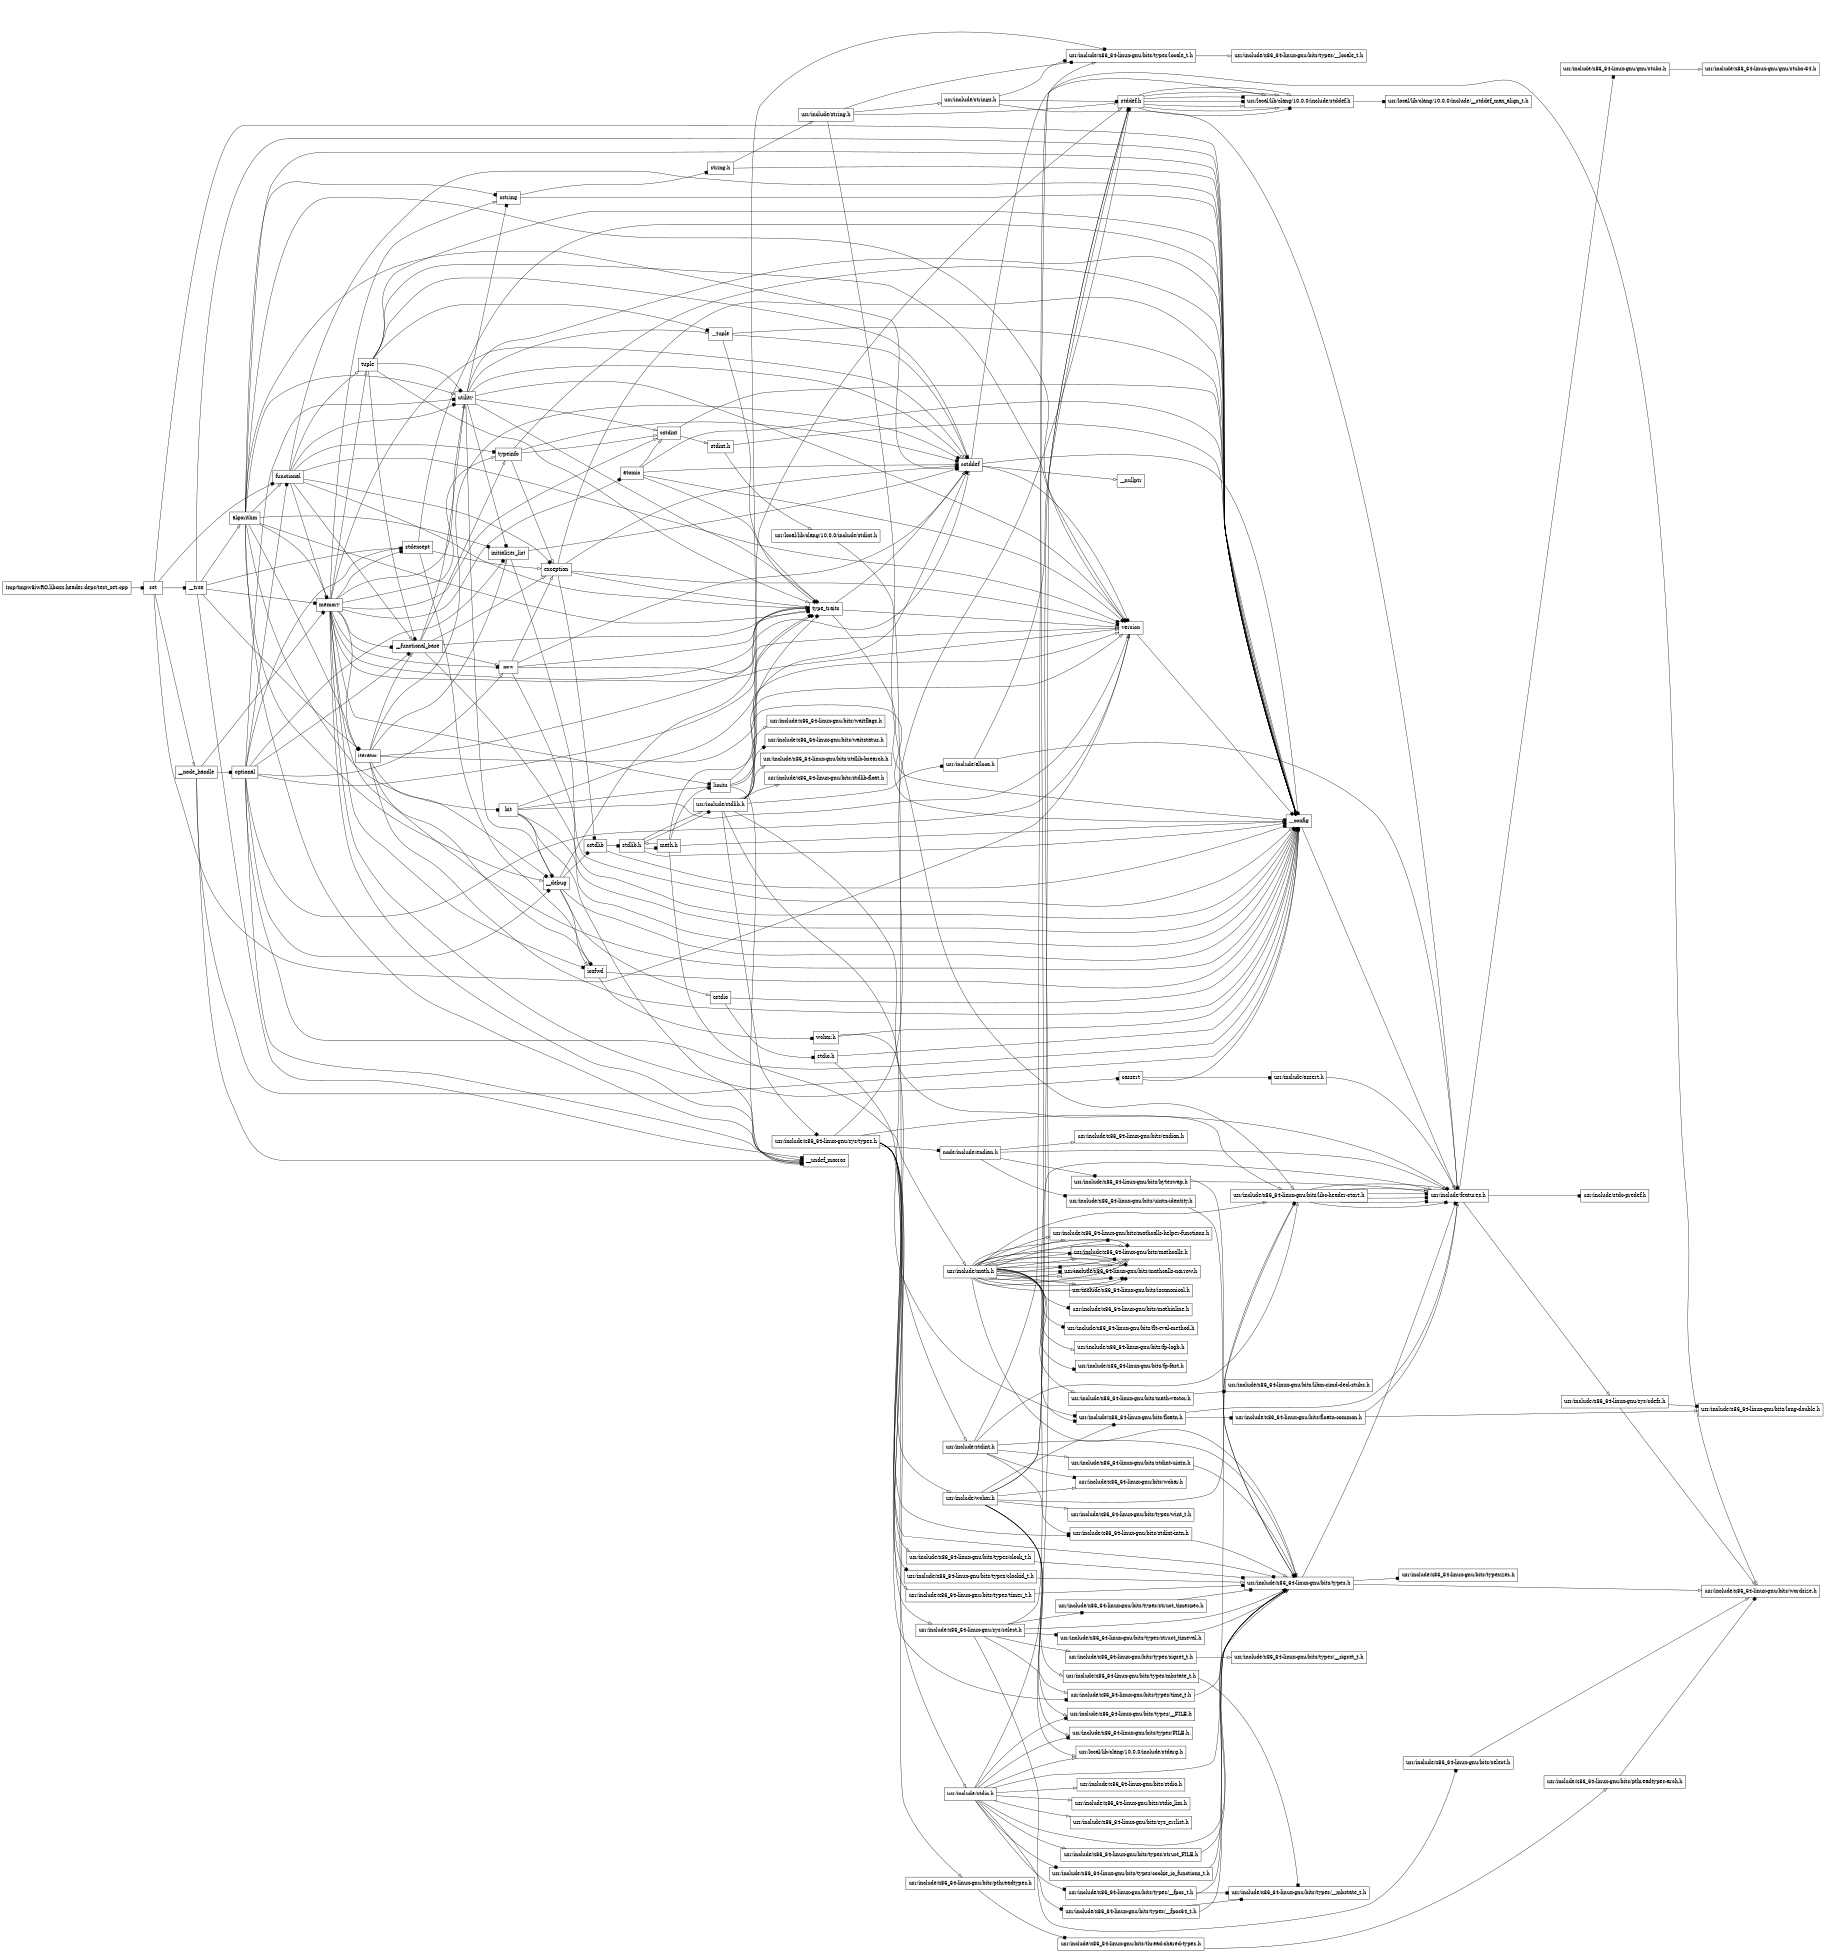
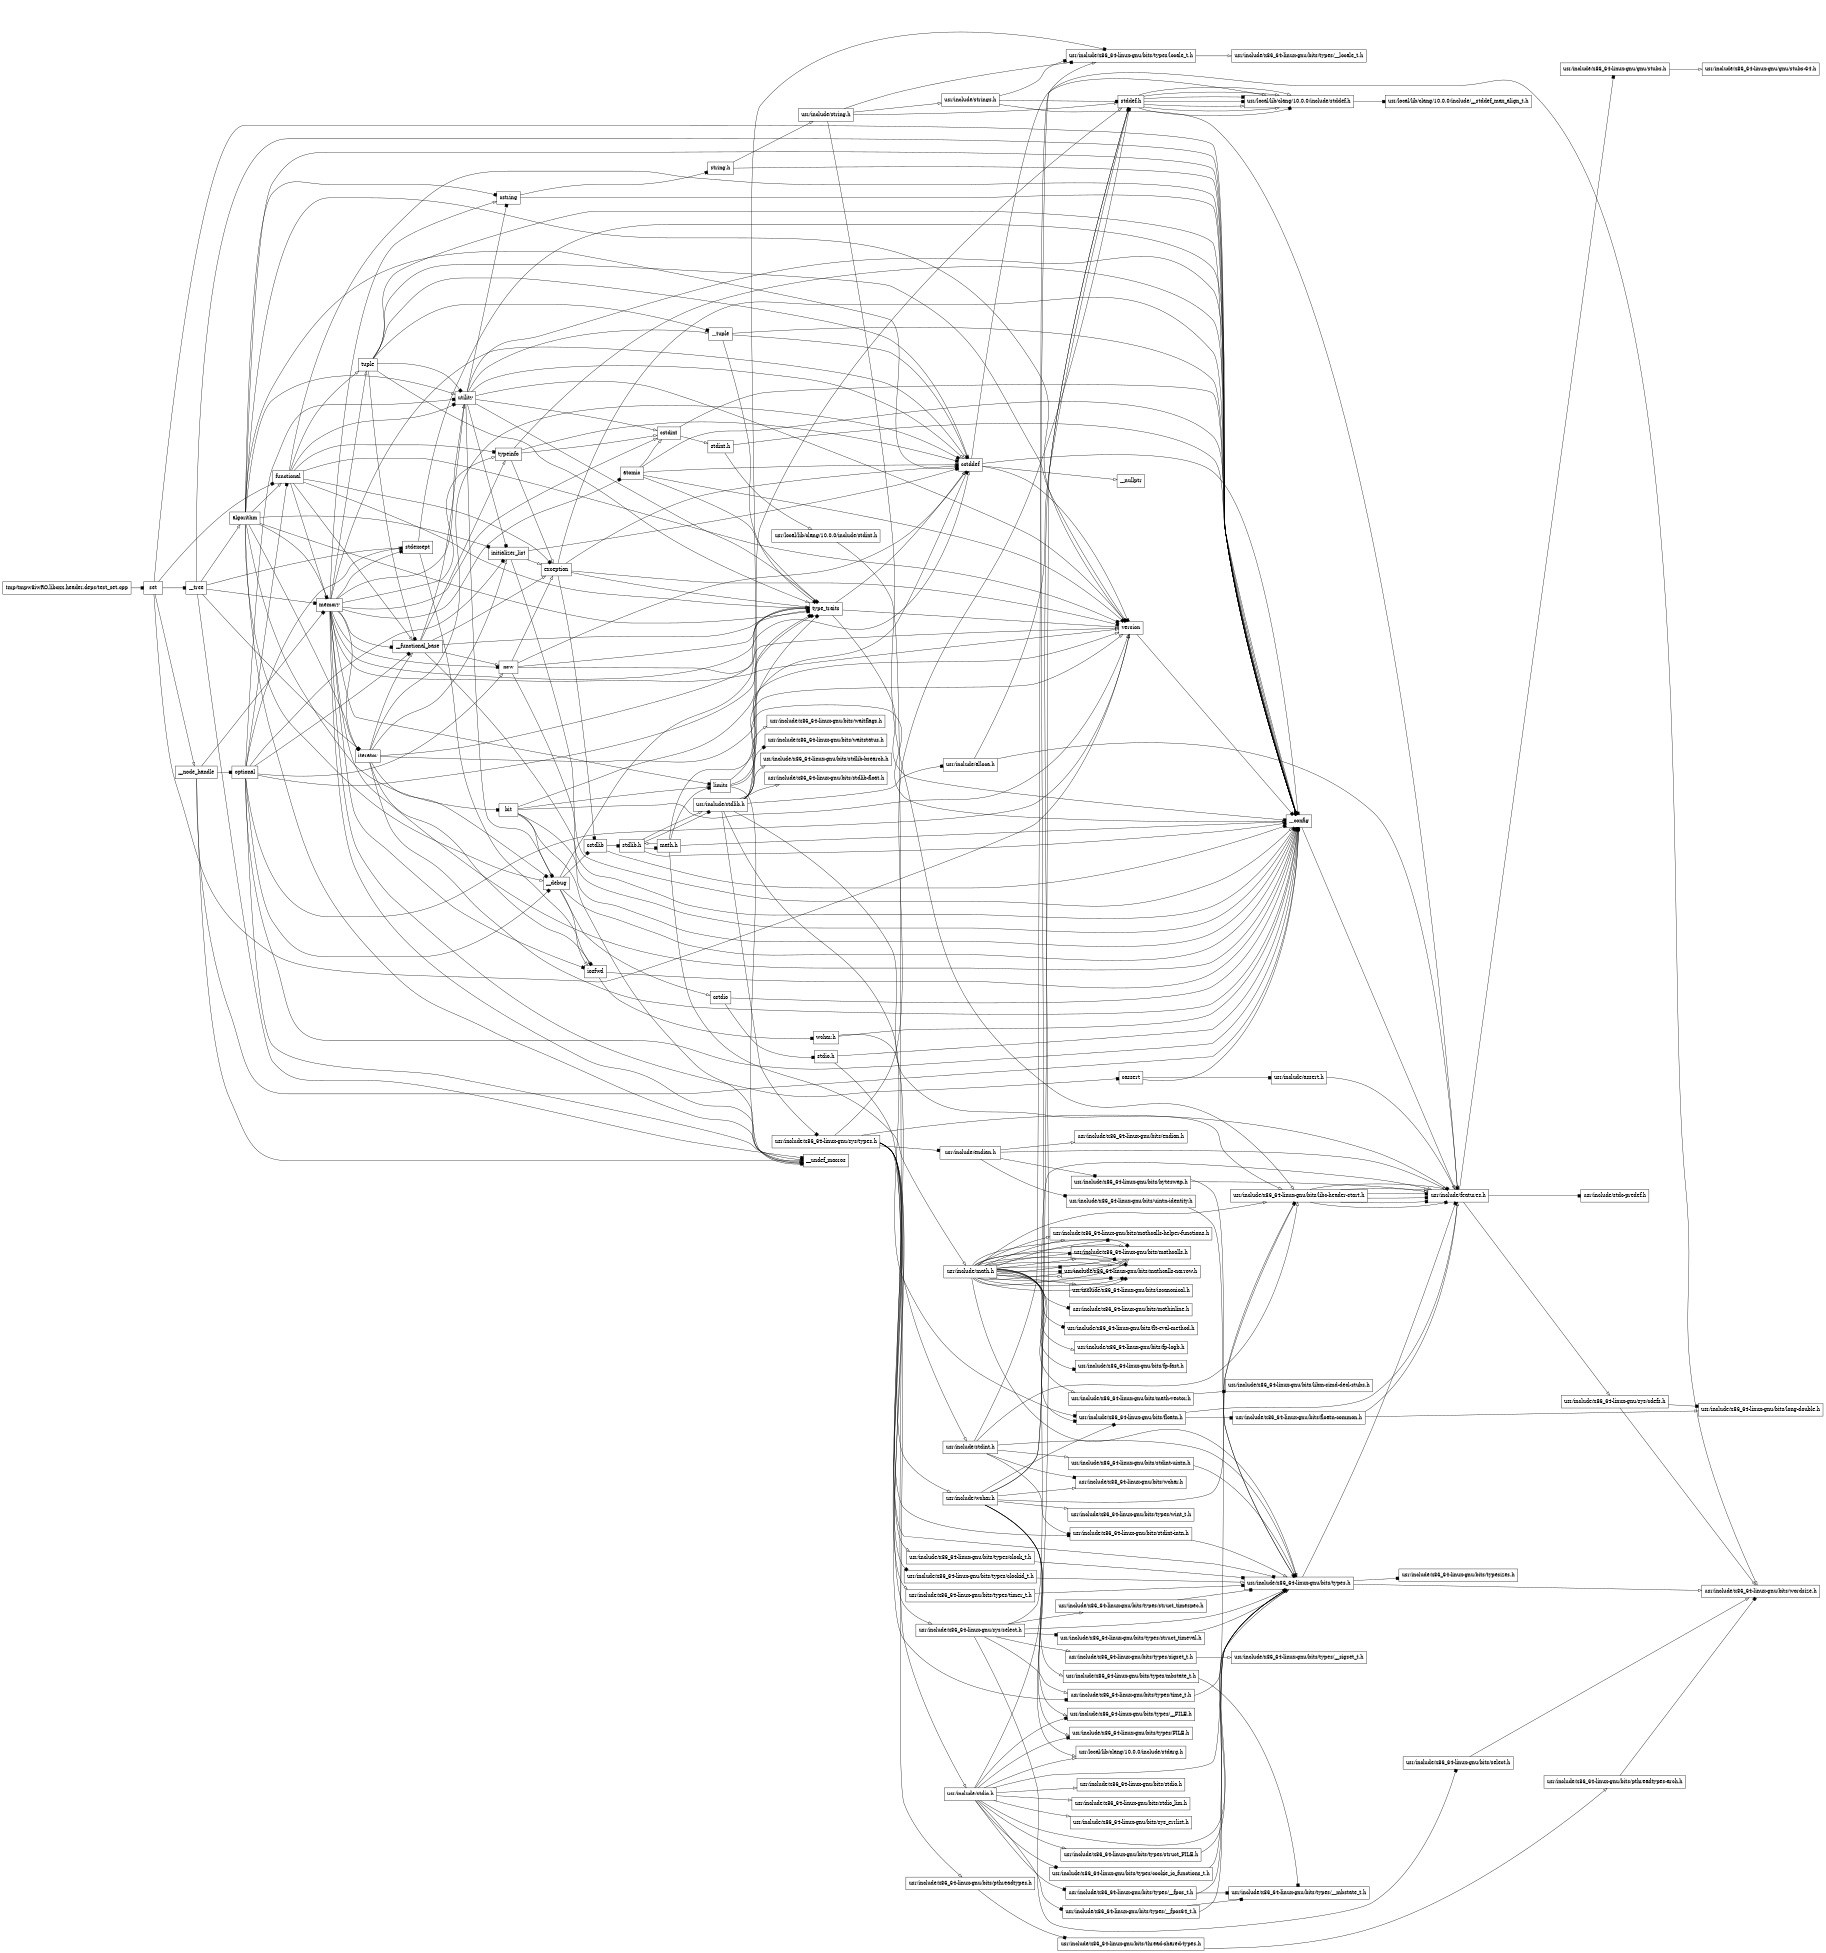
edge "stdexcept" -> "exception": now "initializer_list" -> "exception"
node "node/include/endian.h": label "node/include/endian.h" -> "usr/include/endian.h"
node "usr/include/x86_64-linux-gnu/bits/wchar.h": label "usr/include/x86_64-linux-gnu/bits/wchar.h" -> "usr/include/x88_64-linux-gnu/bits/wchar.h"
edge "usr/include/x86_64-linux-gnu/sys/select.h" -> "usr/include/x86_64-linux-gnu/bits/types/struct_timespec.h": arrowhead box -> onormal
